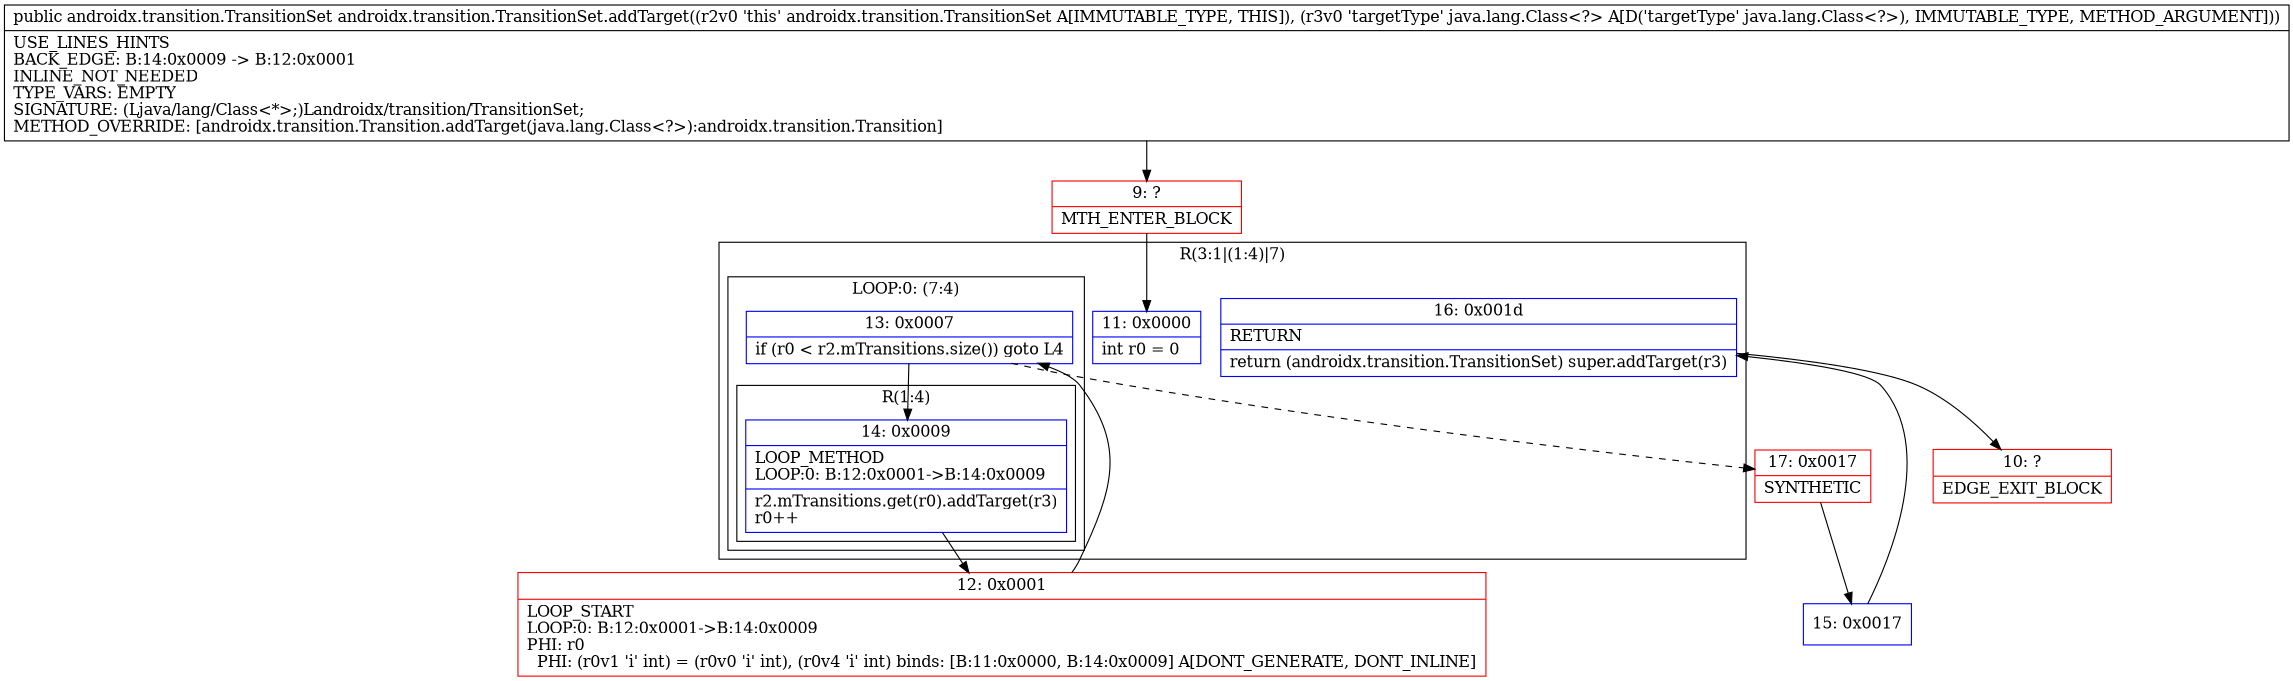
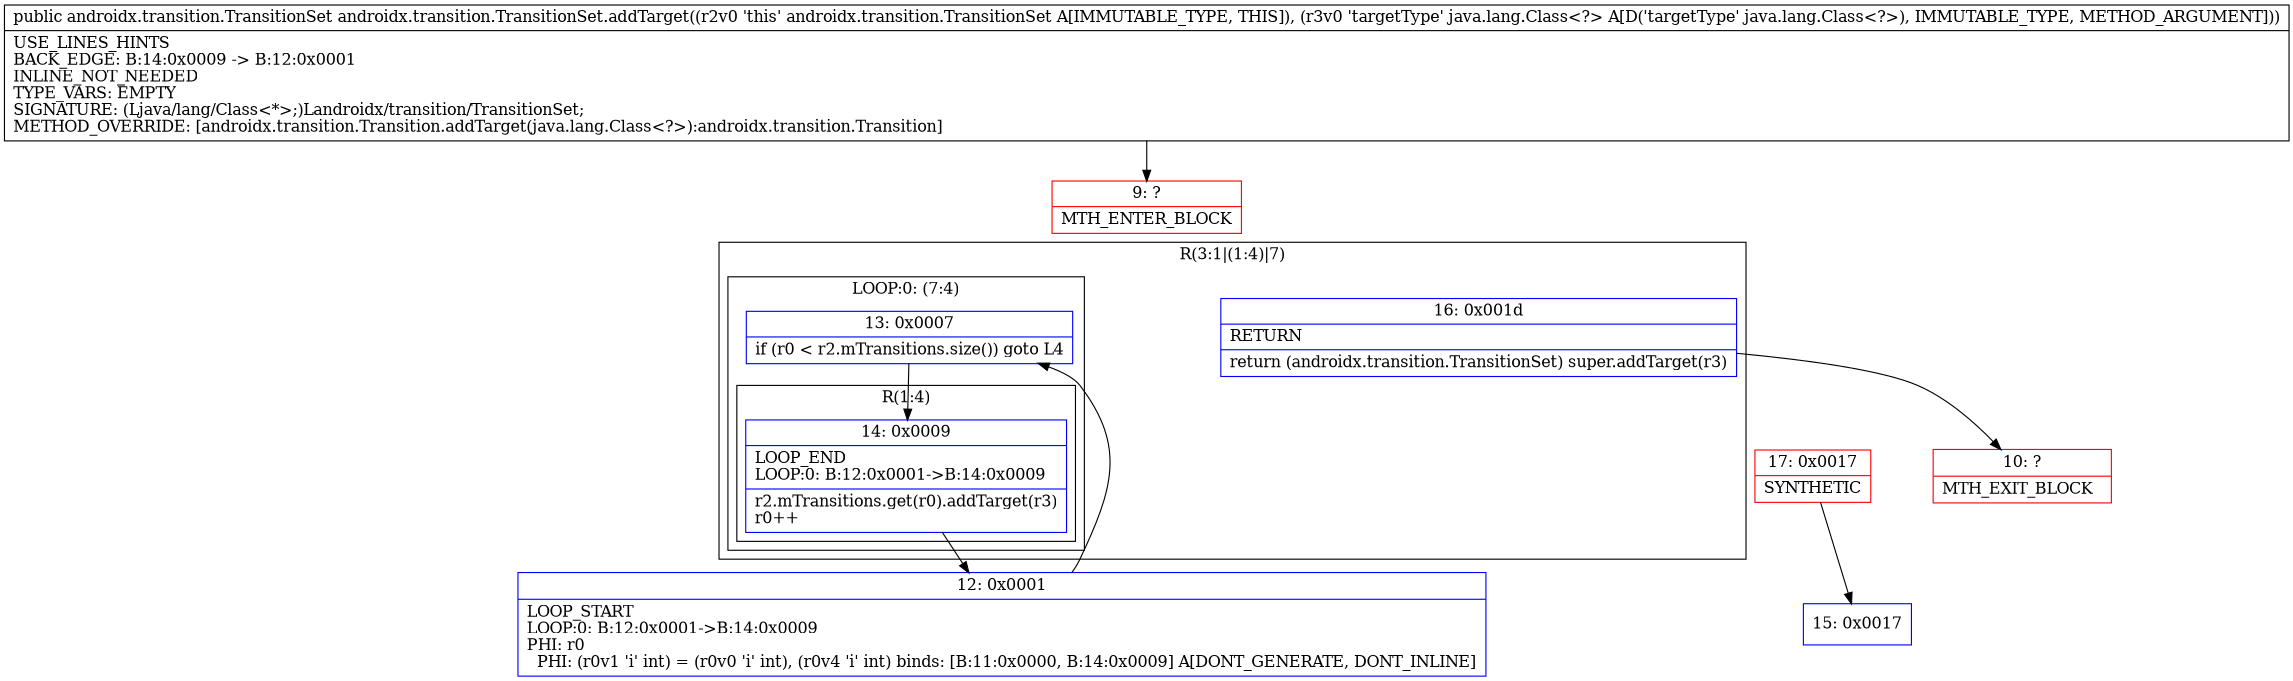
node "11: 0x0000": removed
edge "13: 0x0007" -> "17: 0x0017": removed
edge "15: 0x0017" -> "16: 0x001d": removed
node "14: 0x0009": text "LOOP_METHOD" -> "LOOP_END"
node "10: ?": text "EDGE_EXIT_BLOCK" -> "MTH_EXIT_BLOCK"
node "12: 0x0001": color red -> blue
